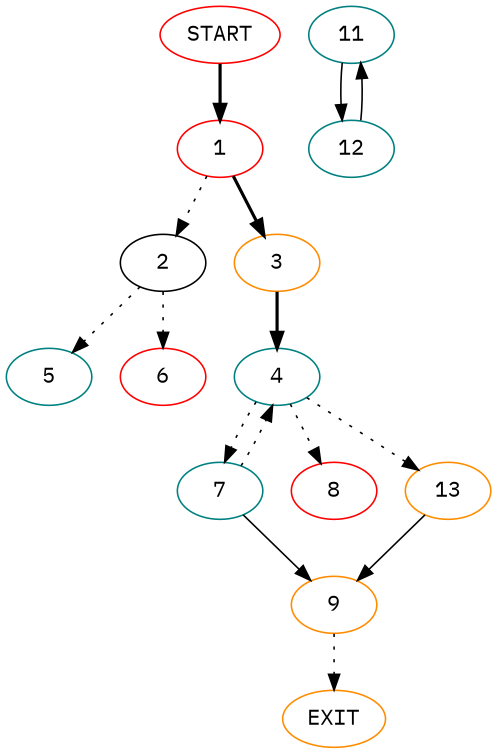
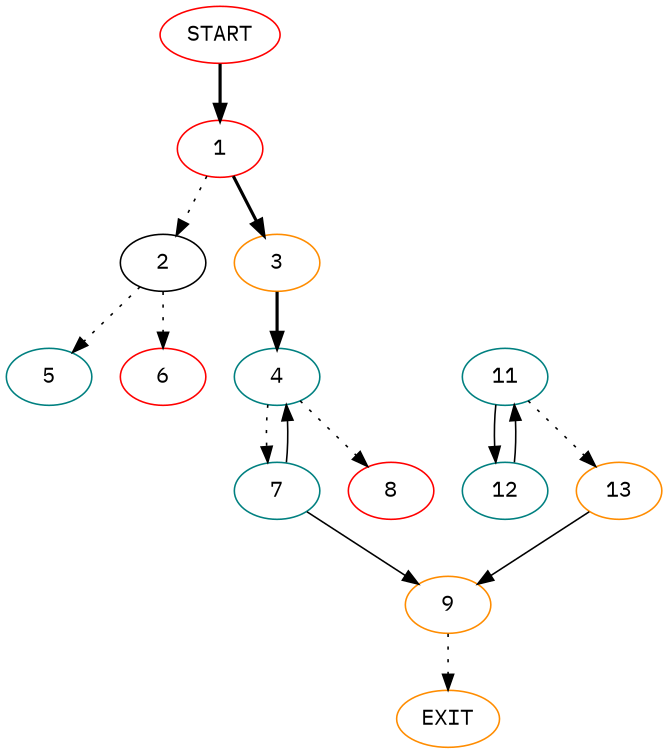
edge "4" -> "13": now "11" -> "13"
edge "7" -> "4": style dotted -> solid
